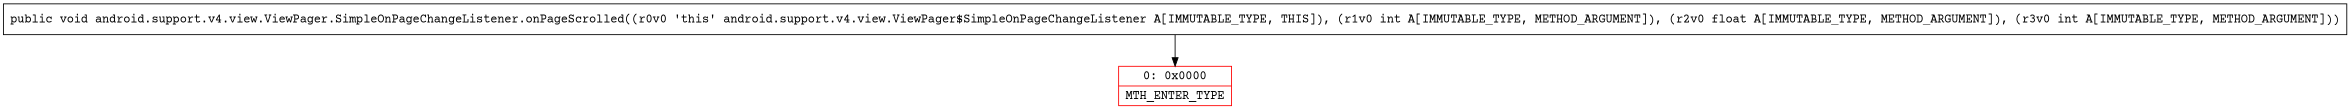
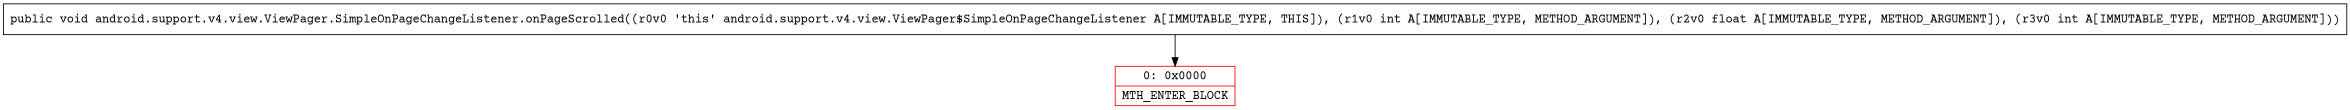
node "0: 0x0000": text "MTH_ENTER_TYPE" -> "MTH_ENTER_BLOCK"
